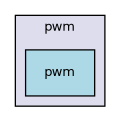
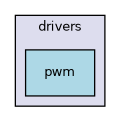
cluster "pwm": label "pwm" -> "drivers"
